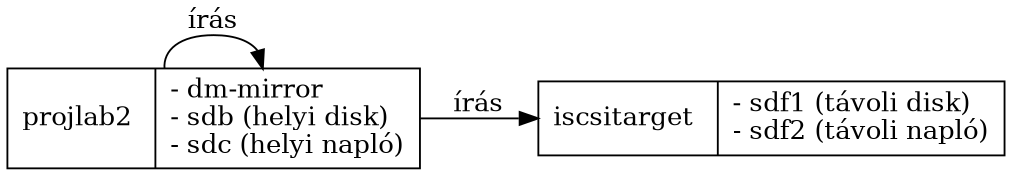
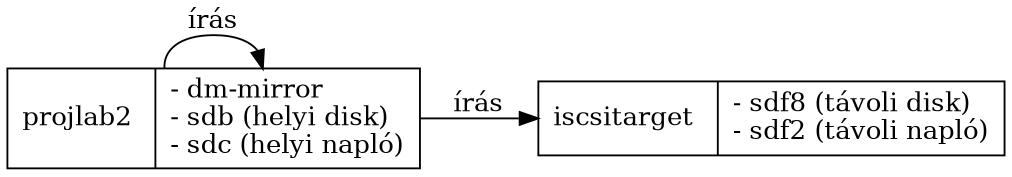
node "iscsitarget": text "- sdf1 (távoli disk)" -> "- sdf8 (távoli disk)"
